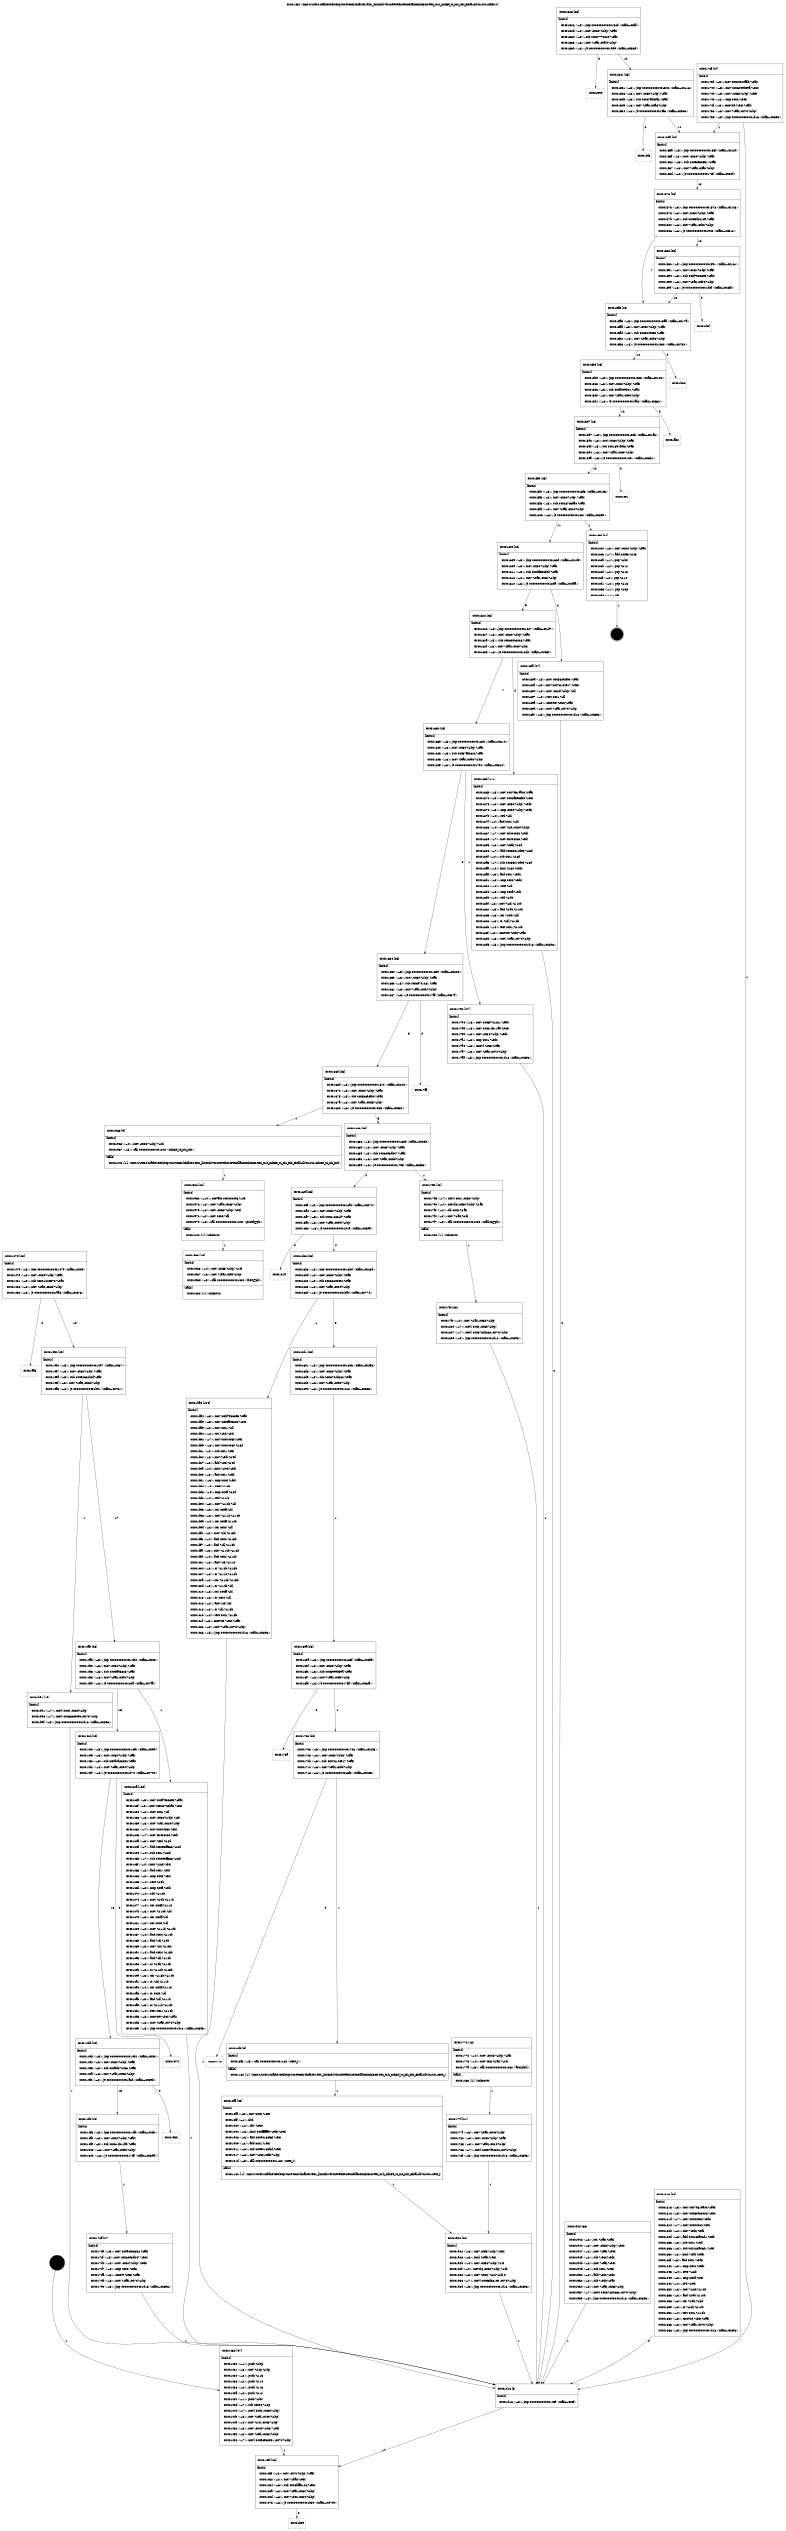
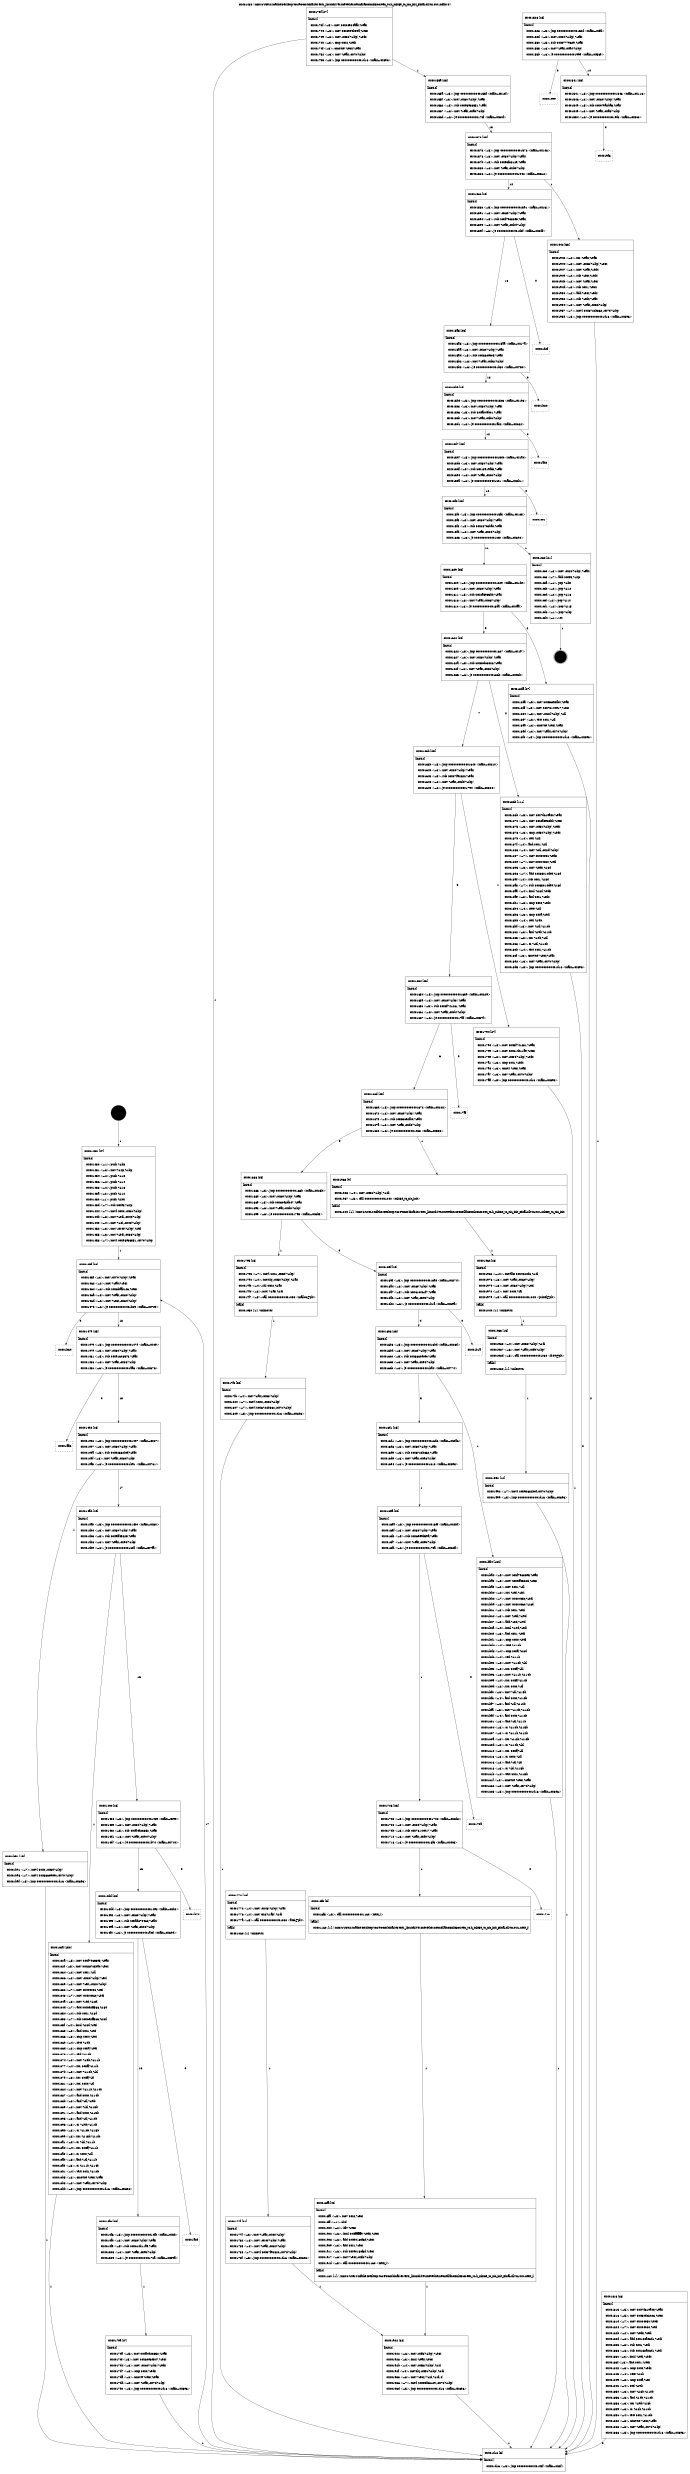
edge "0x401541 [25]" -> "0x40155a [25]": removed, label "14"
edge "0x401573 [25]" -> "0x4015a5 [25]": now "0x401573 [25]" -> "0x401942 [33]"
edge "0x40145f [26]" -> "0x401479 [25]": added, label "18"
node "0x401992 [12]": added
